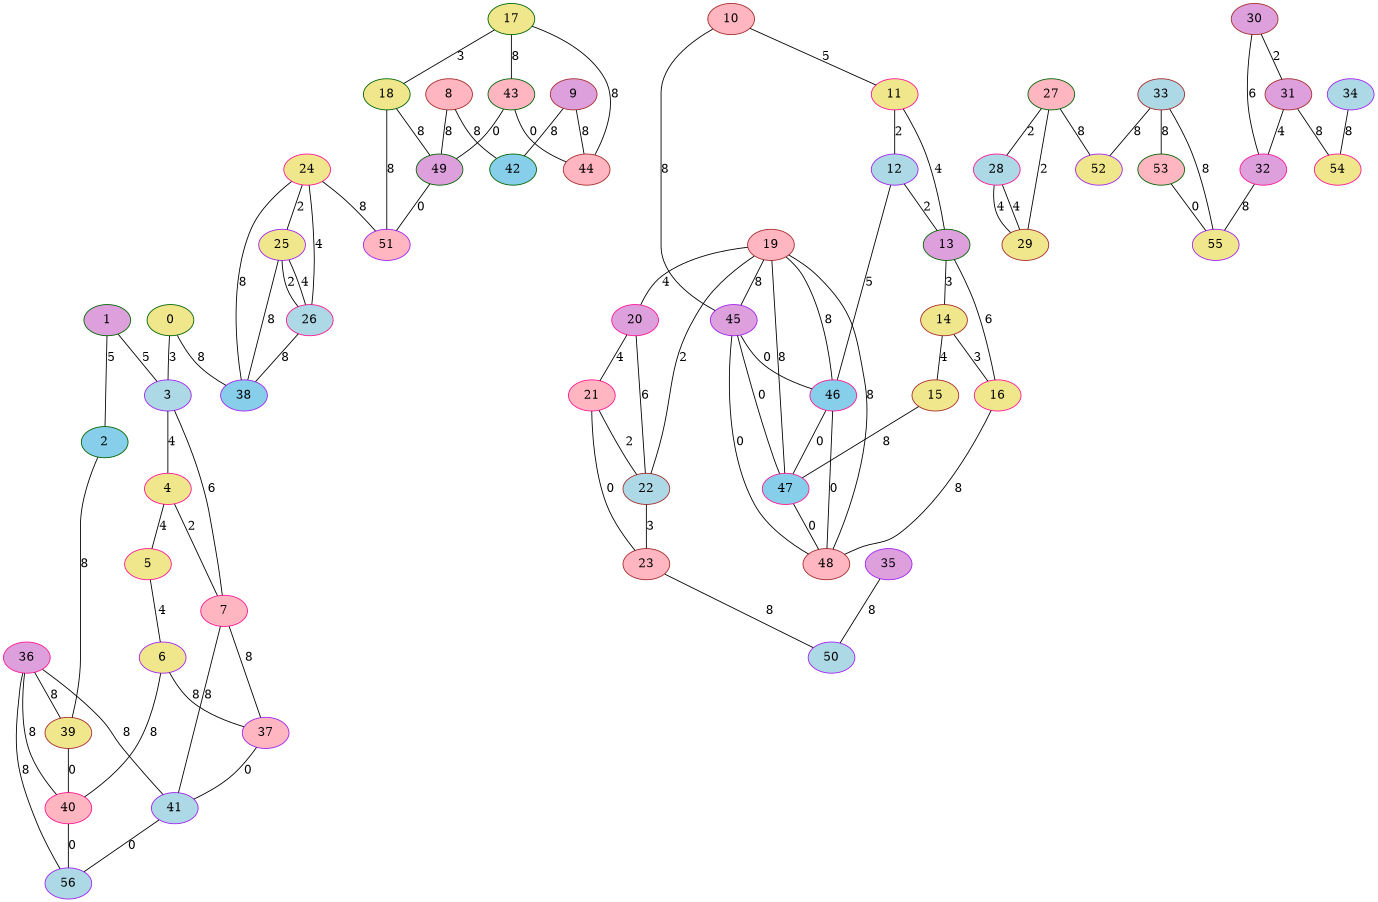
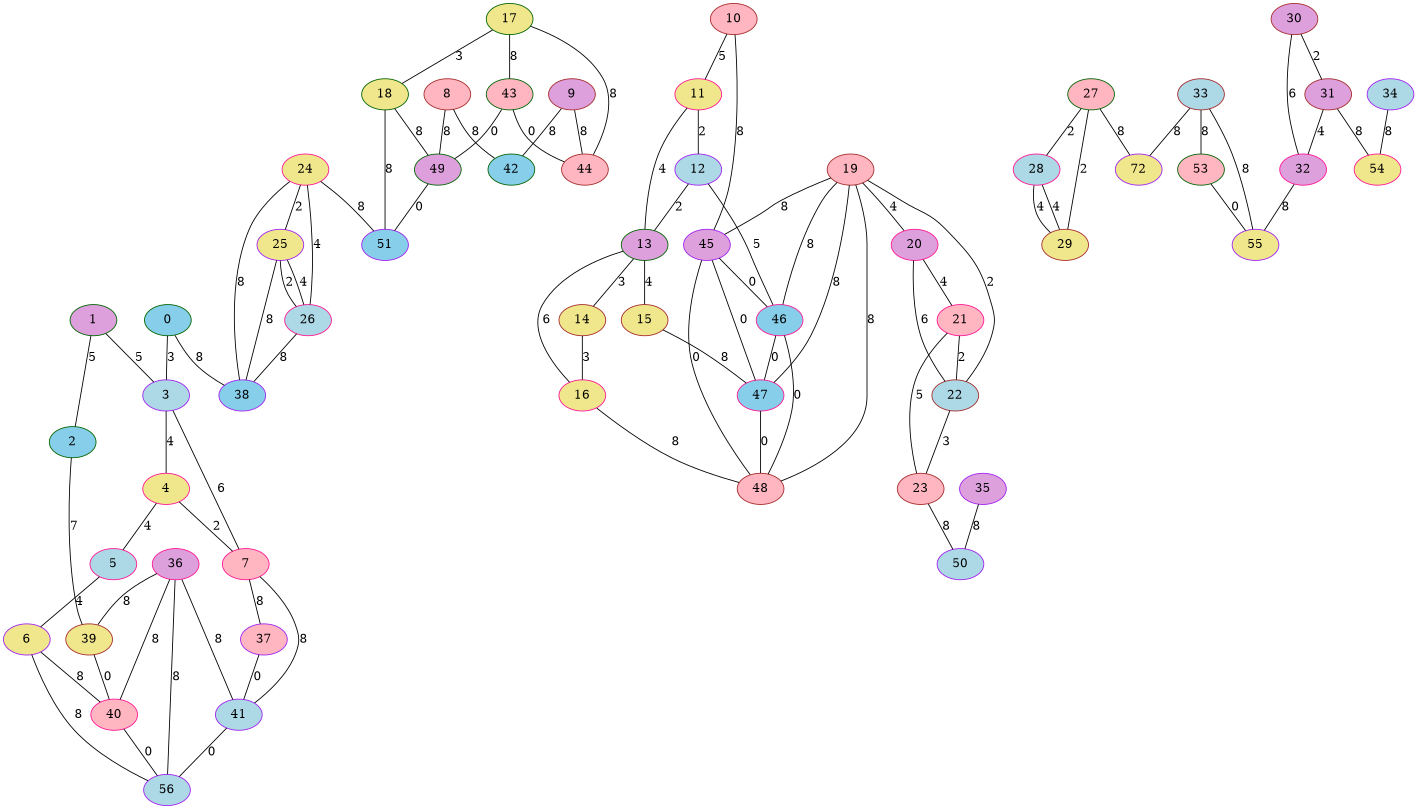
node "52": label "52" -> "72"
node "51": fillcolor lightpink -> skyblue
node "0": fillcolor khaki -> skyblue
edge "14" -- "15": now "13" -- "15"
edge "21" -- "23": label "0" -> "5"
edge "2" -- "39": label "8" -> "7"
node "5": fillcolor khaki -> lightblue
edge "6" -- "37": now "6" -- "56"
